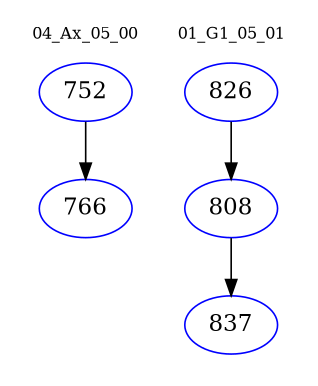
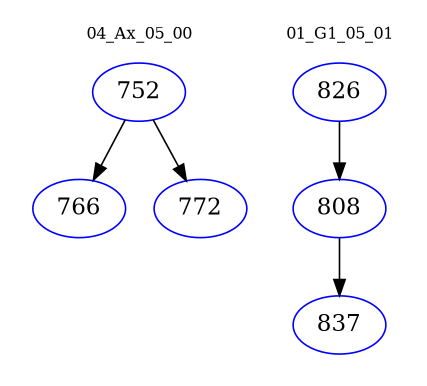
node "772": added
